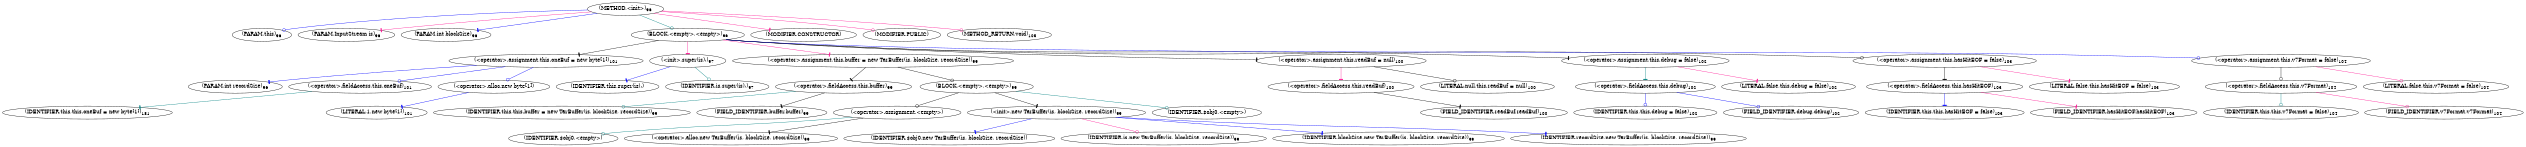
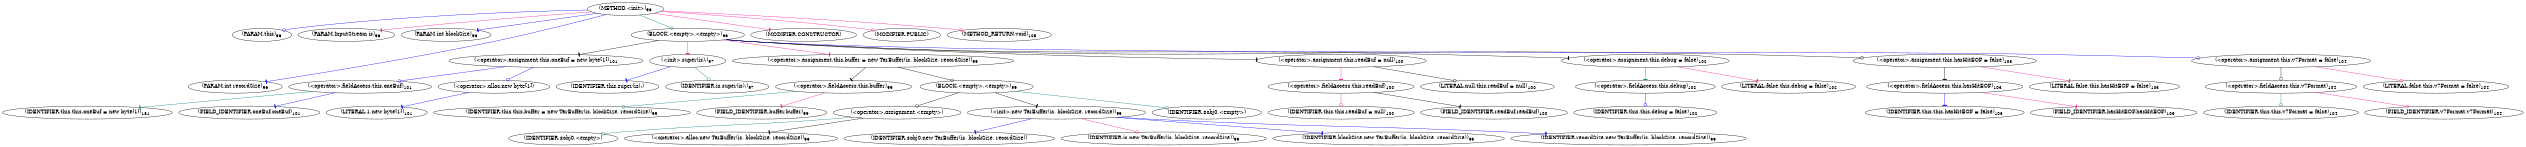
edge "(<operator>.assignment,this.oneBuf = new byte[1])" -> "(PARAM,int recordSize)": now "(METHOD,<init>)" -> "(PARAM,int recordSize)"
edge "(<operator>.fieldAccess,this.buffer)" -> "(FIELD_IDENTIFIER,buffer,buffer)": color black -> deeppink
node "(FIELD_IDENTIFIER,oneBuf,oneBuf)": added
node "(IDENTIFIER,this,this.readBuf = null)": added
node "(FIELD_IDENTIFIER,debug,debug)": removed
